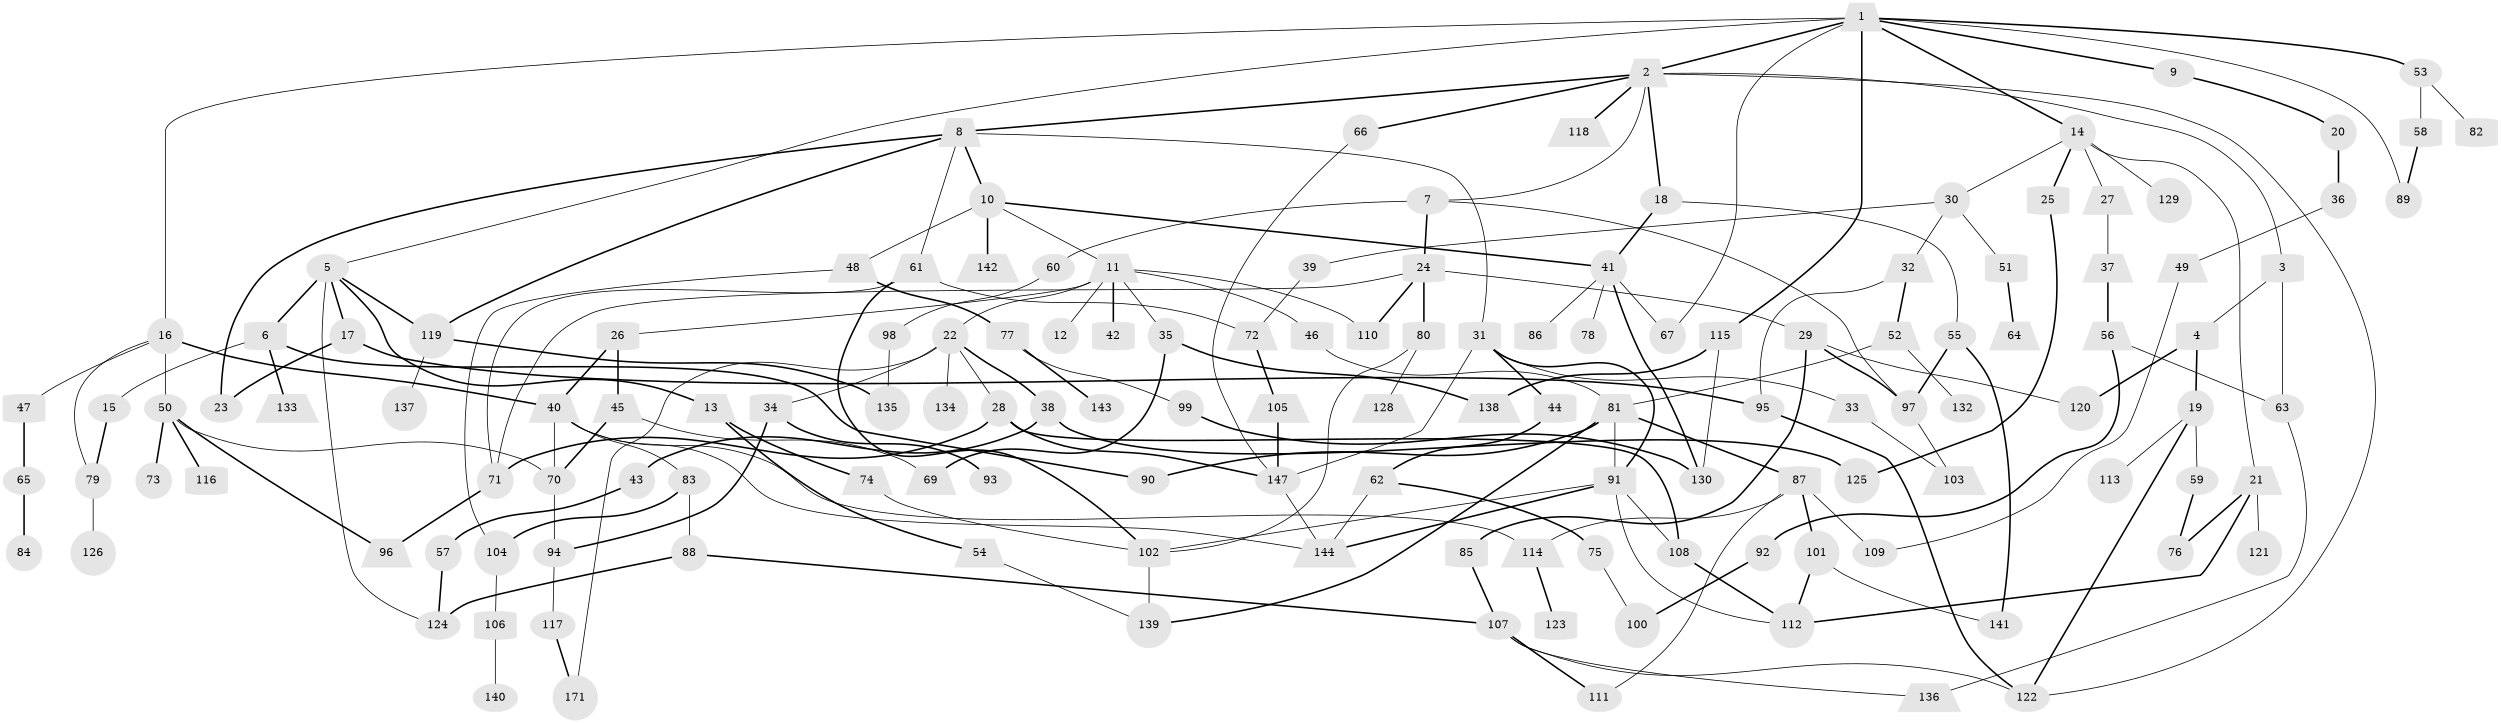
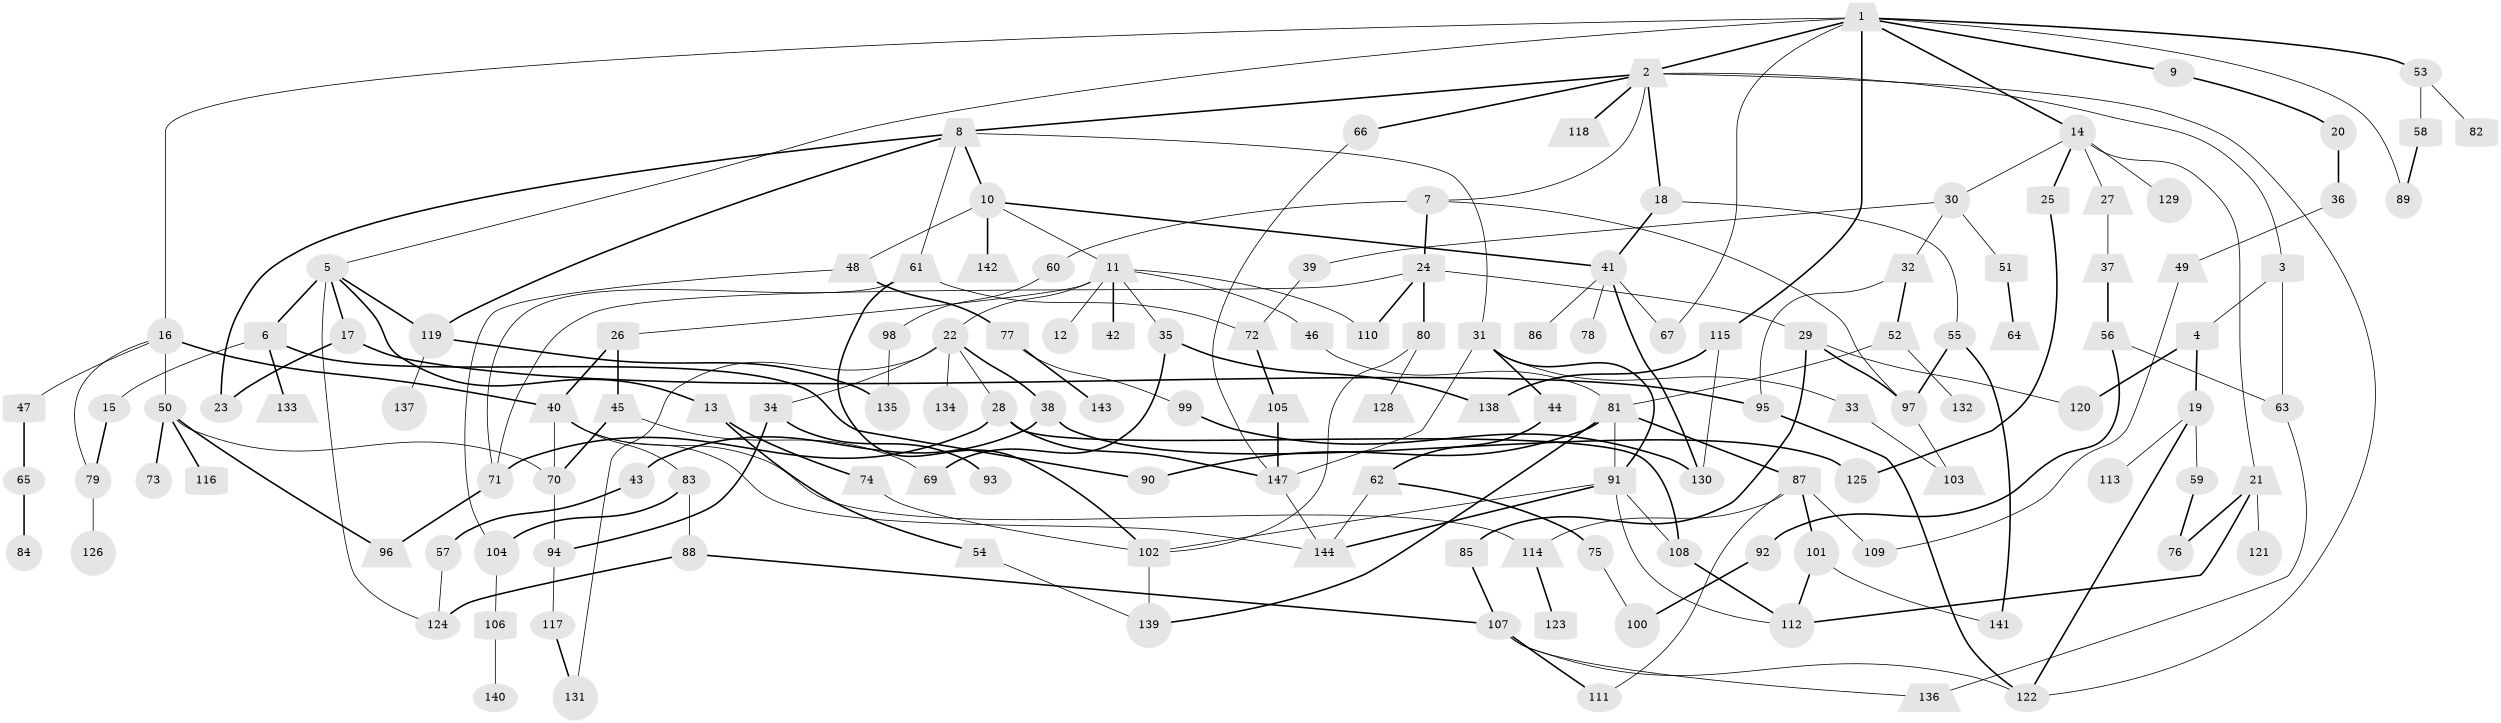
edge "57" -- "124": style bold -> solid
node "171": label "171" -> "131"
